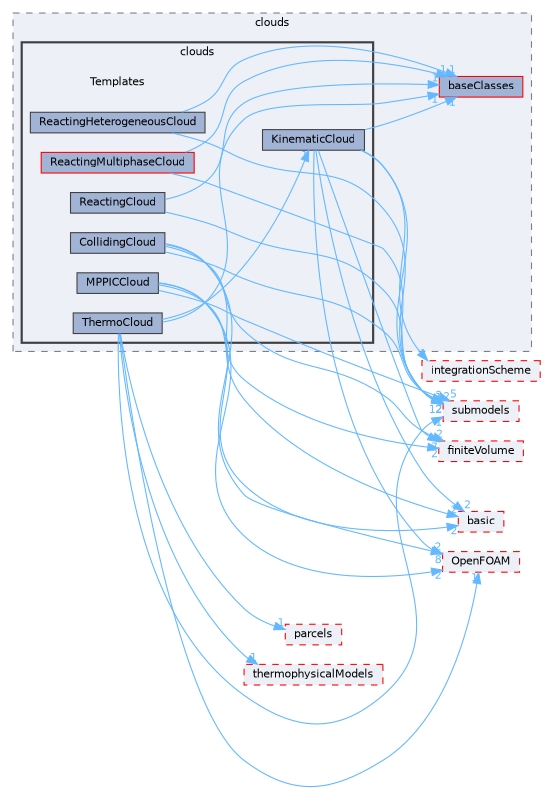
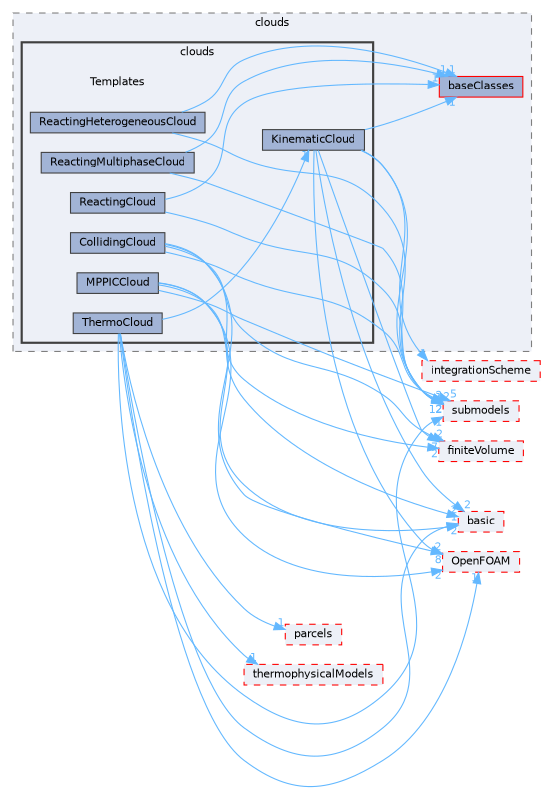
edge "ThermoCloud" -> "baseClasses": now "ThermoCloud" -> "basic"
node "ReactingMultiphaseCloud": color red -> grey25
